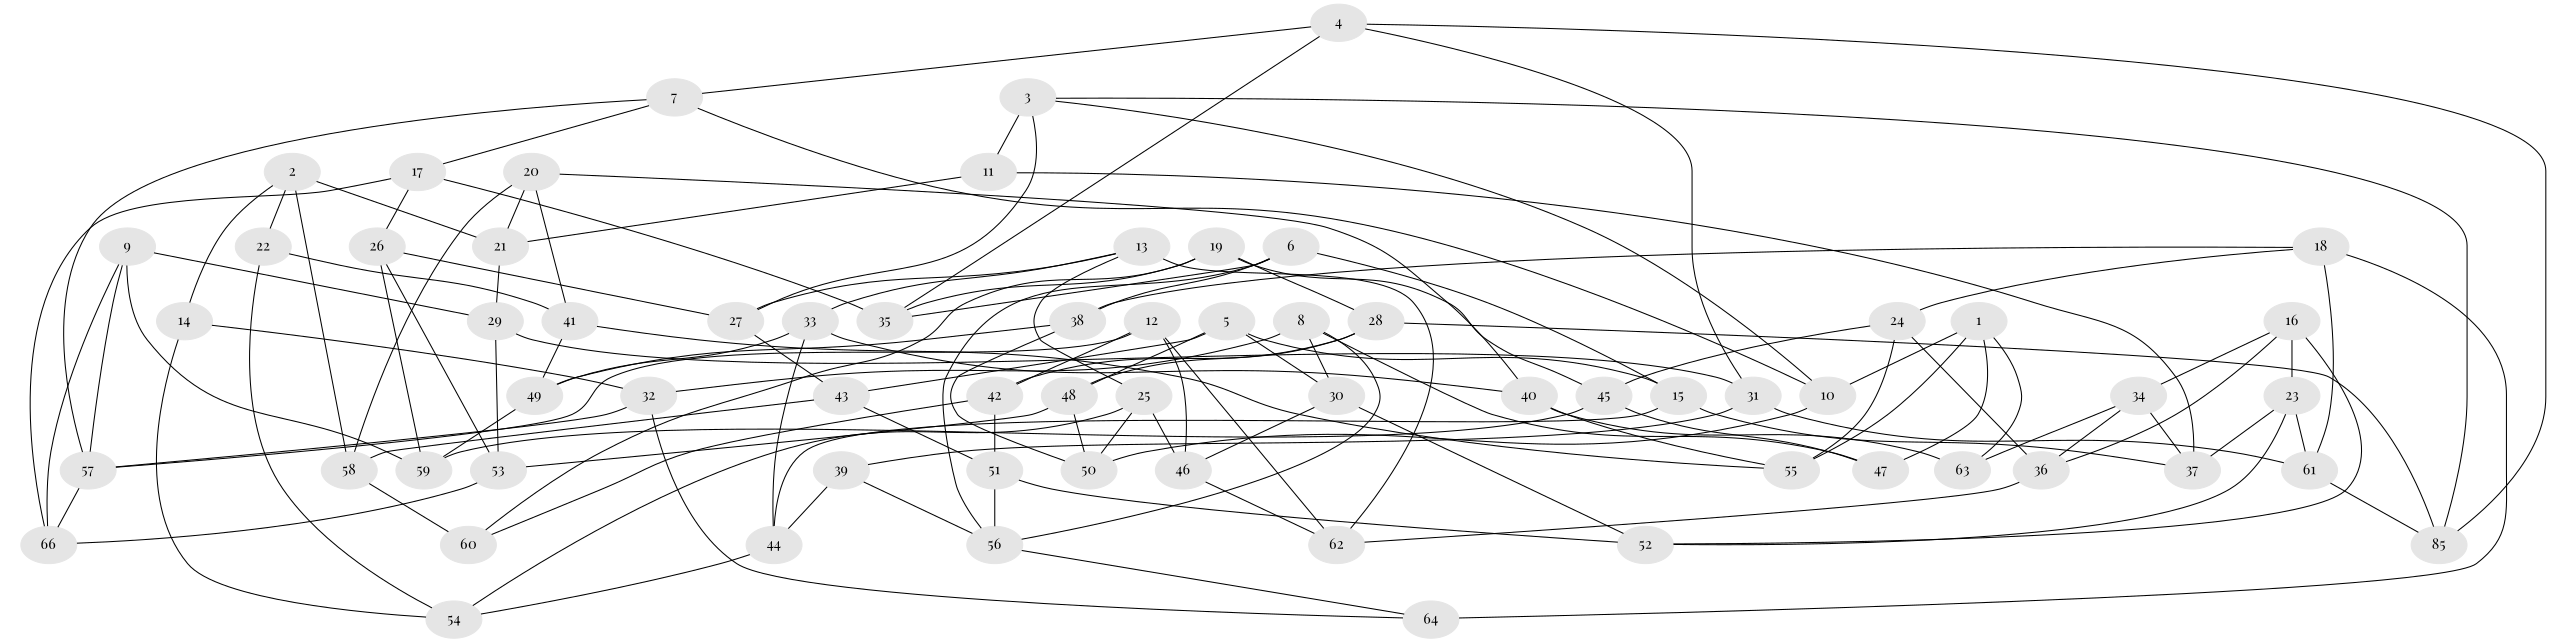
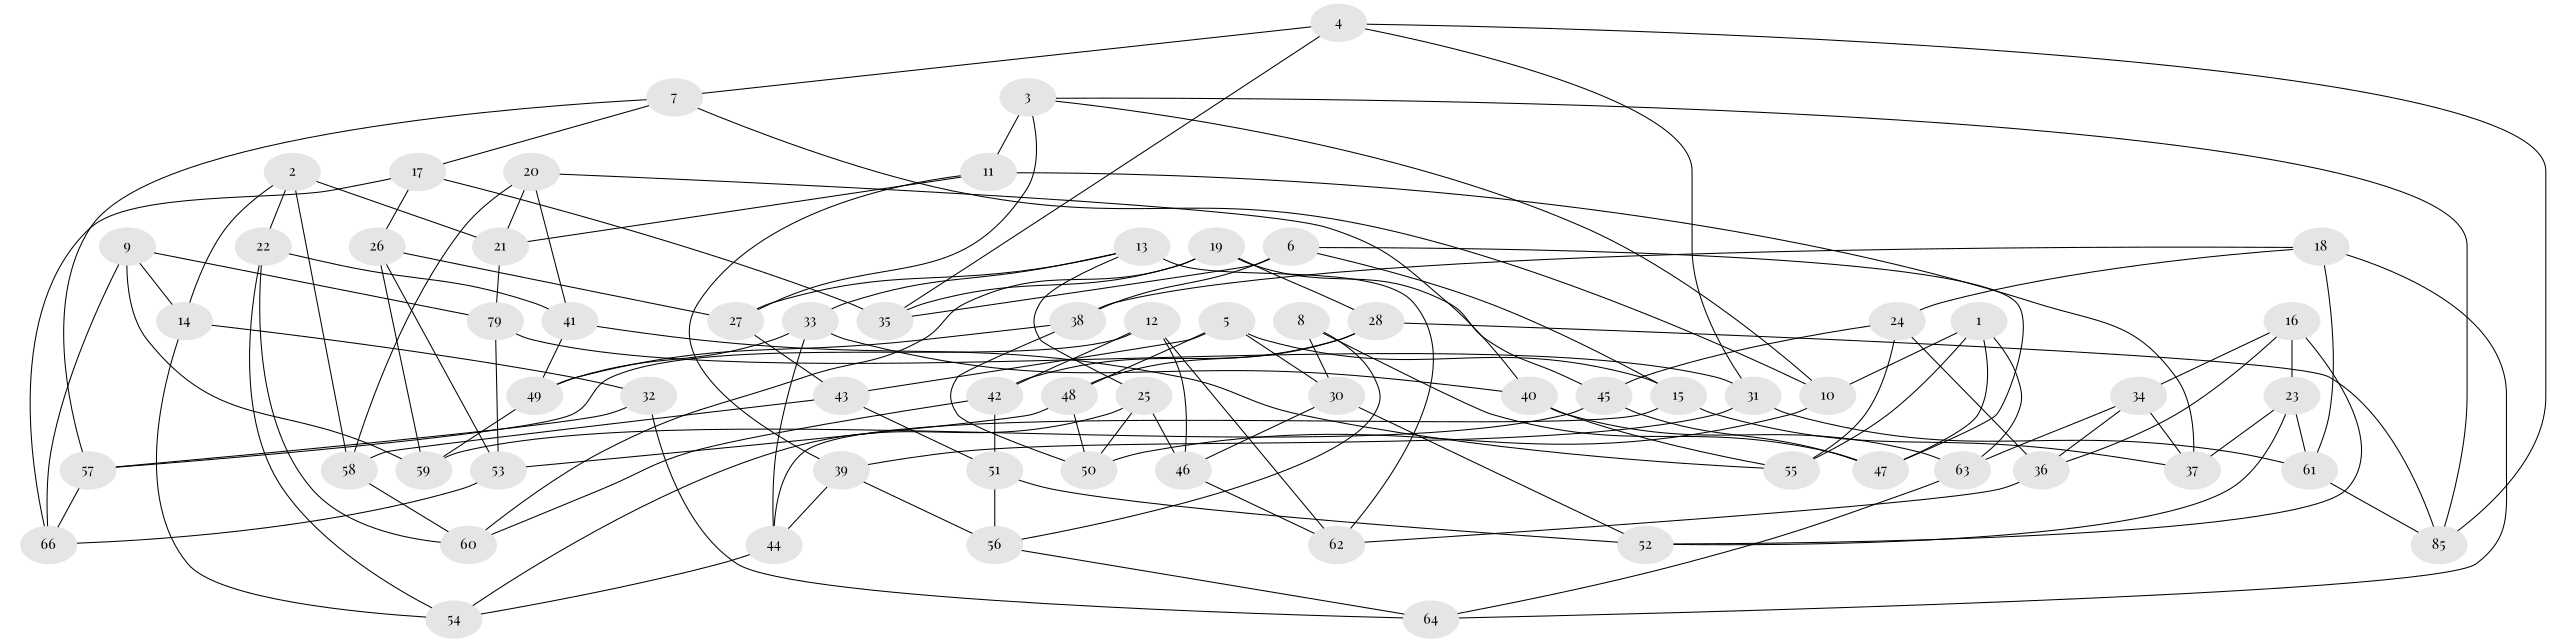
edge "11" -- "39": added
edge "6" -- "56": now "6" -- "47"
node "29": label "29" -> "79"
edge "9" -- "57": now "9" -- "14"
edge "8" -- "32": removed
edge "22" -- "60": added
edge "63" -- "64": added
